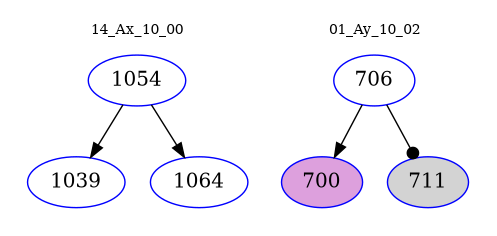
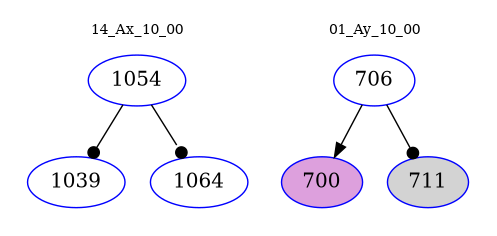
cluster "01_Ay_10_02": label "01_Ay_10_02" -> "01_Ay_10_00"
edge "1054" -> "1064": arrowhead normal -> dot
edge "1054" -> "1039": arrowhead normal -> dot
